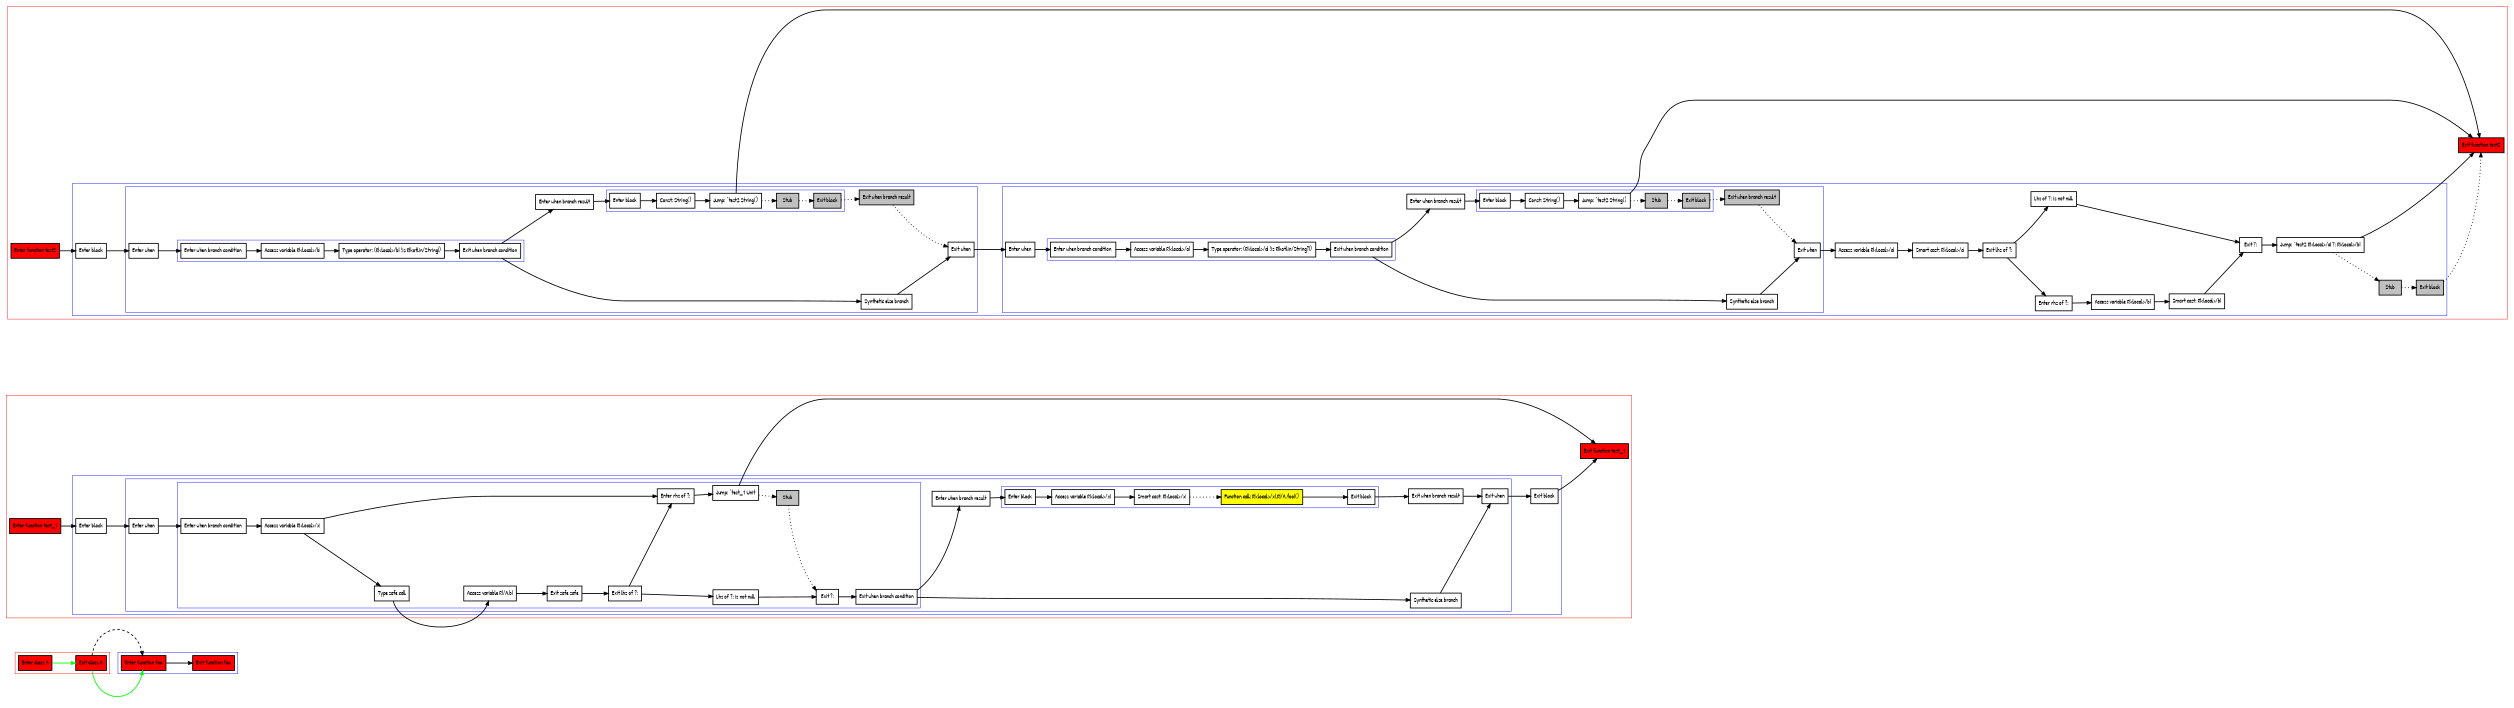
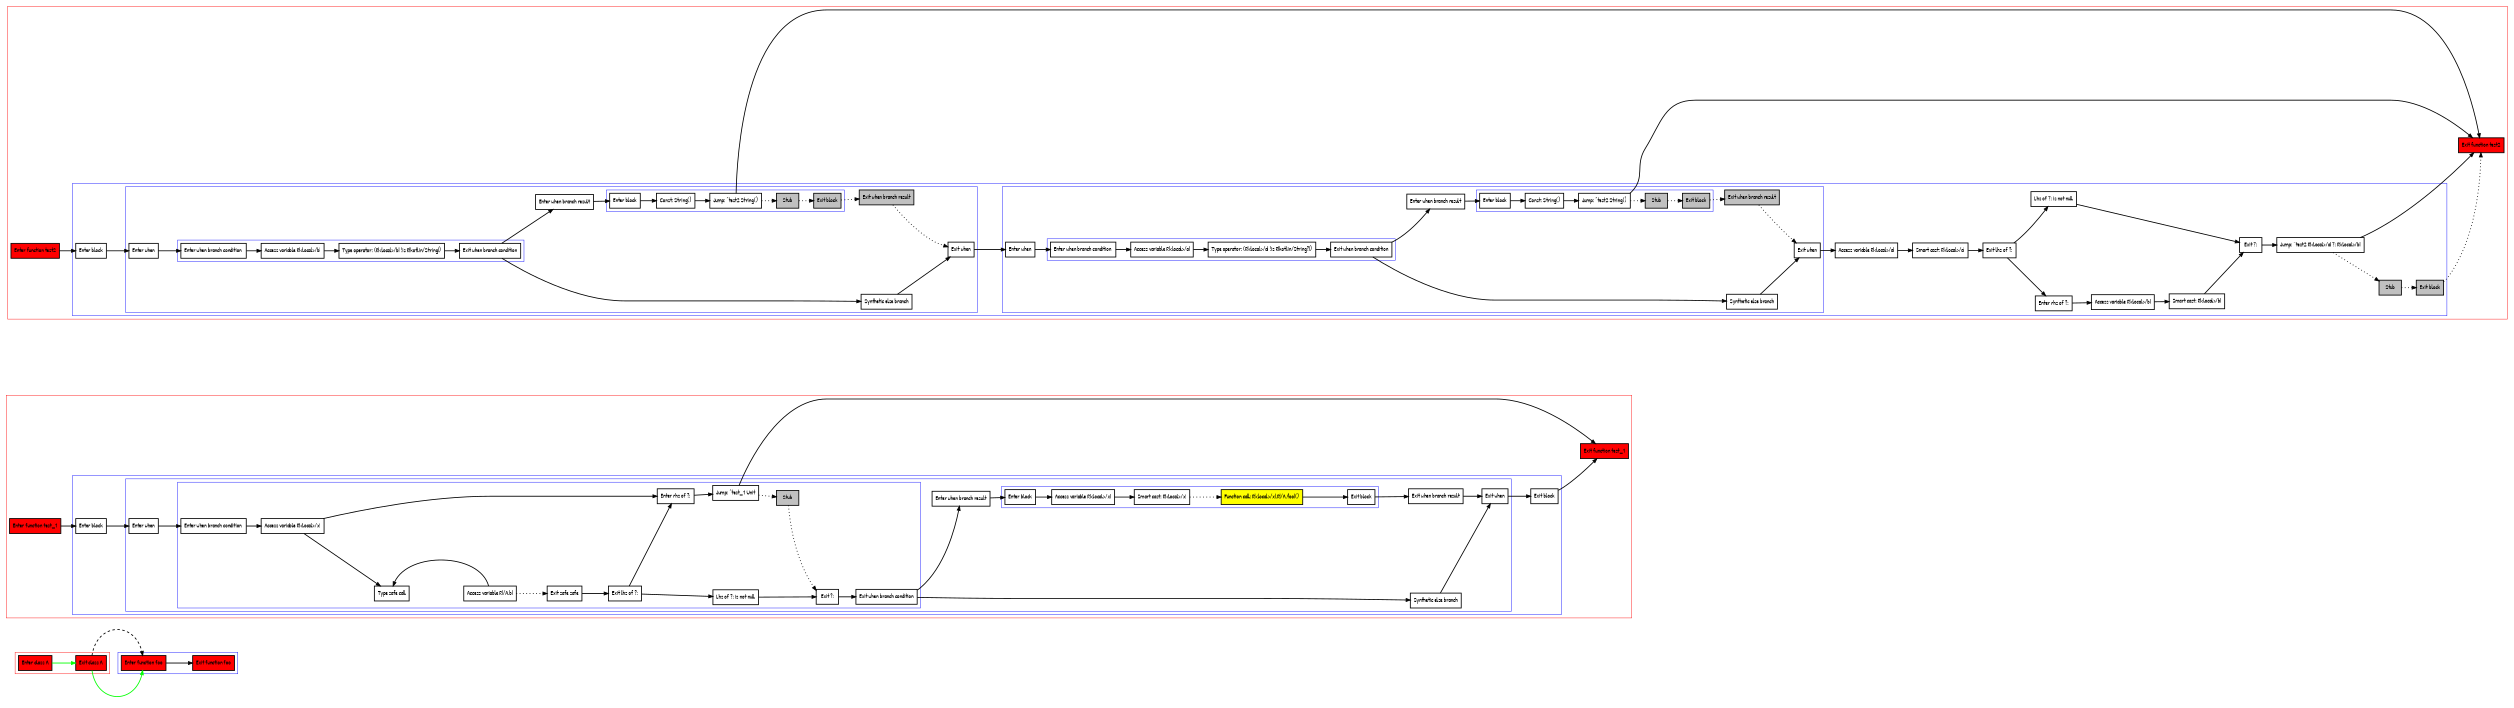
edge "Access variable R|/A.b|" -> "Exit safe safe": style solid -> dotted
edge "Type safe call" -> "Access variable R|/A.b|": reversed
